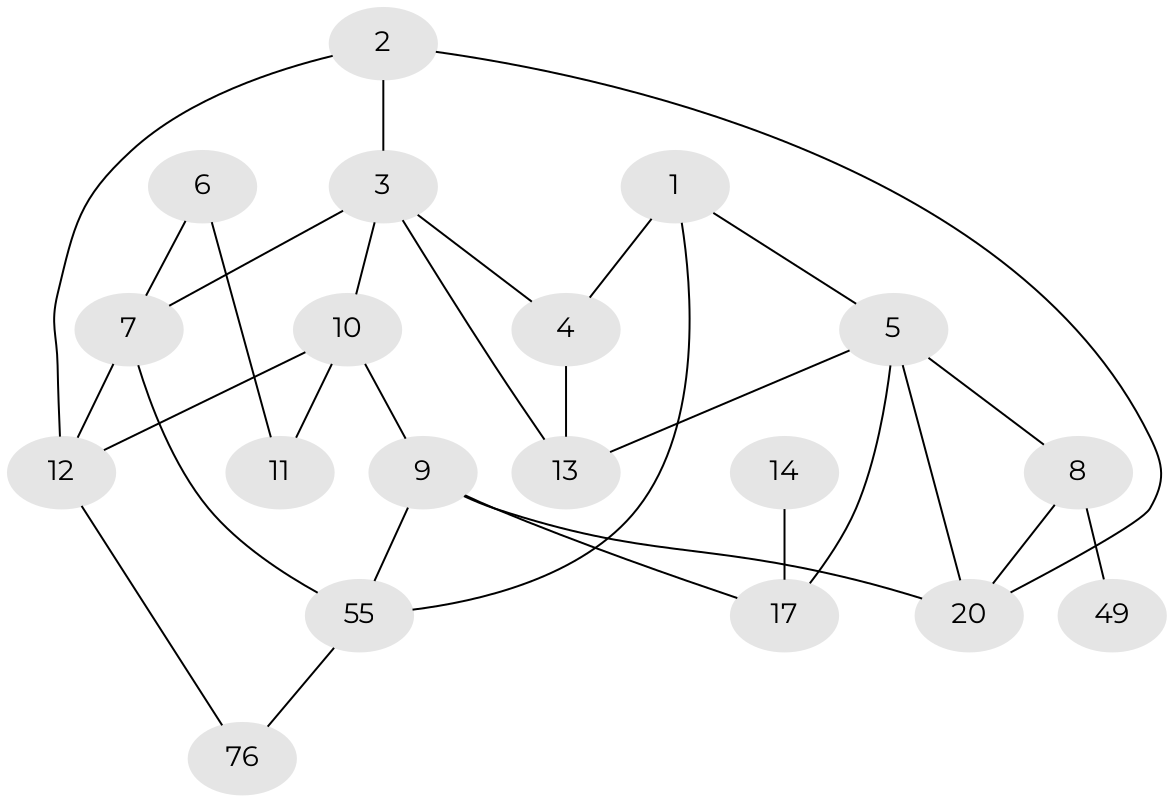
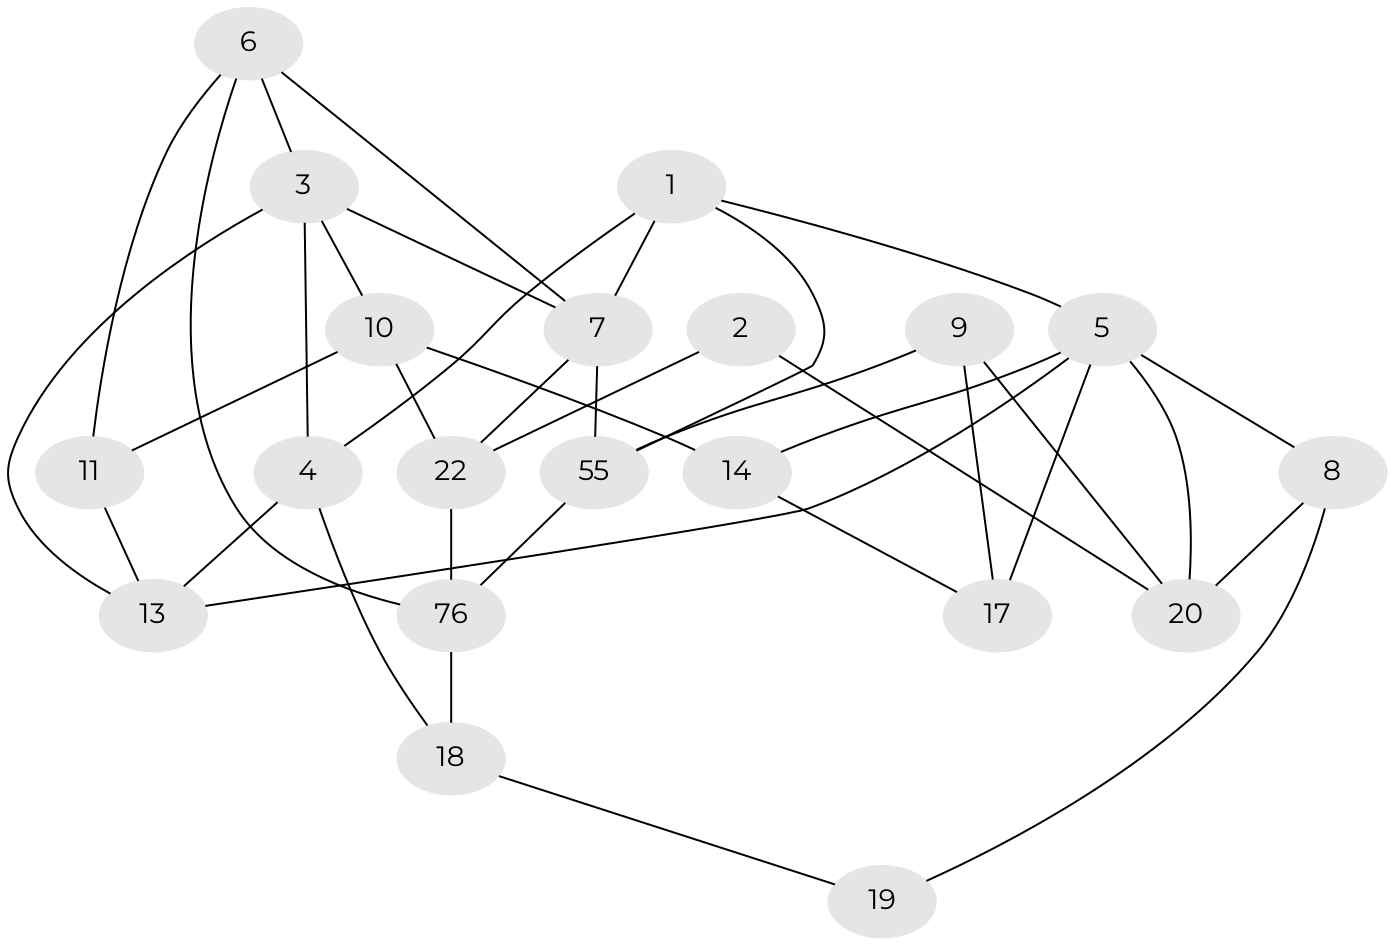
edge "2" -- "3": now "6" -- "3"
edge "1" -- "7": added
edge "6" -- "76": added
edge "10" -- "9": now "10" -- "14"
edge "5" -- "14": added
node "12": label "12" -> "22"
edge "11" -- "13": added
node "49": label "49" -> "19"
node "18": added
